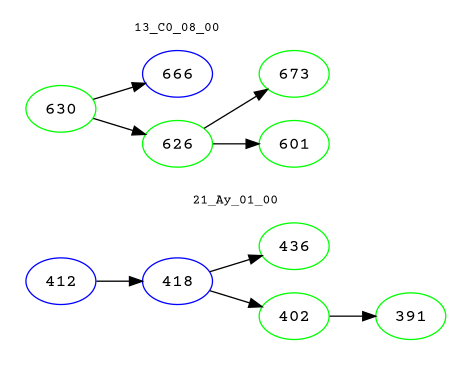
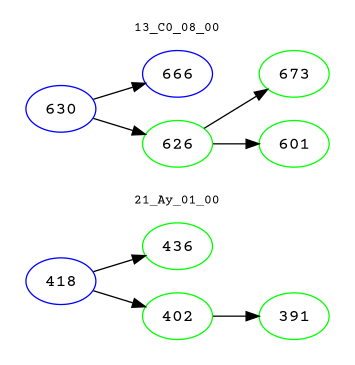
node "630": color green -> blue
node "412": removed
